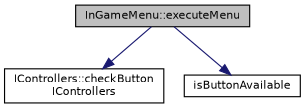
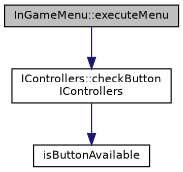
edge "InGameMenu::executeMenu" -> "isButtonAvailable": now "IControllers::checkButton IControllers" -> "isButtonAvailable"
